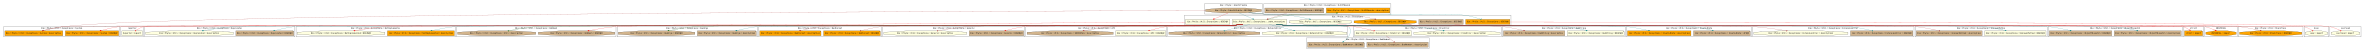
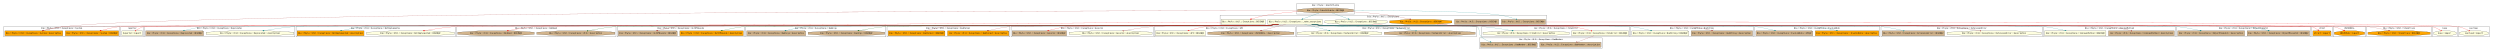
edge "Bio::Phylo::Util::Exceptions::OutOfBounds::BEGIN@2" -> "Bio::Phylo::Util::Exceptions::_make_exceptions": reversed
node "Bio::Phylo::Util::Exceptions::BEGIN@6": fillcolor orange -> tan
